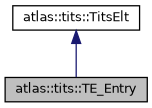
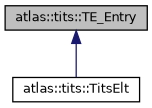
edge "atlas::tits::TE_Entry" -> "atlas::tits::TitsElt": reversed
